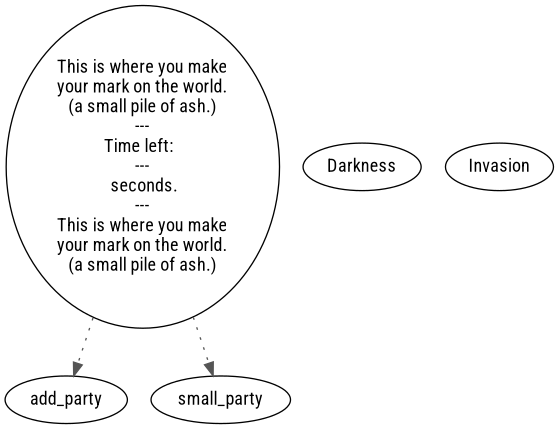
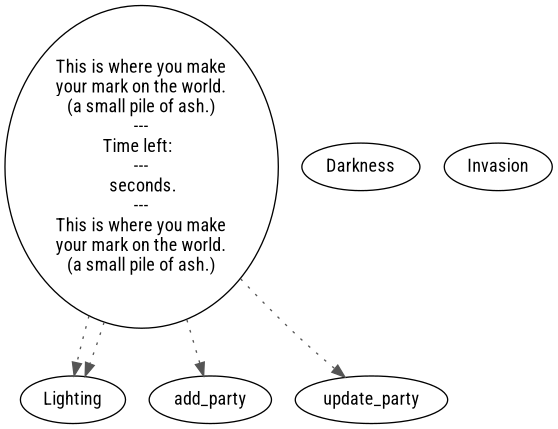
node "Lighting": added
node "small_party": label "small_party" -> "update_party"
